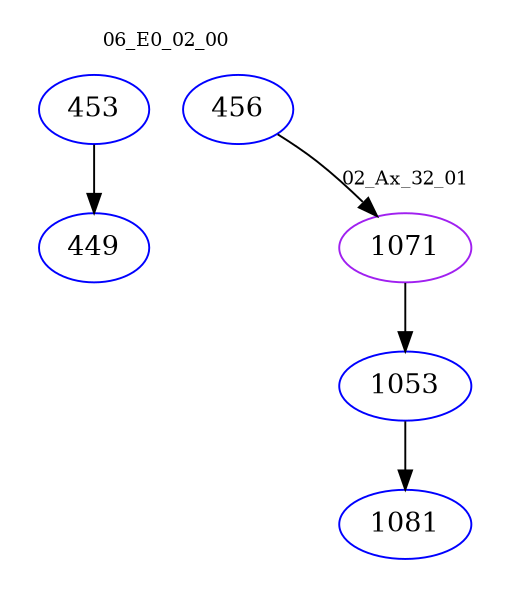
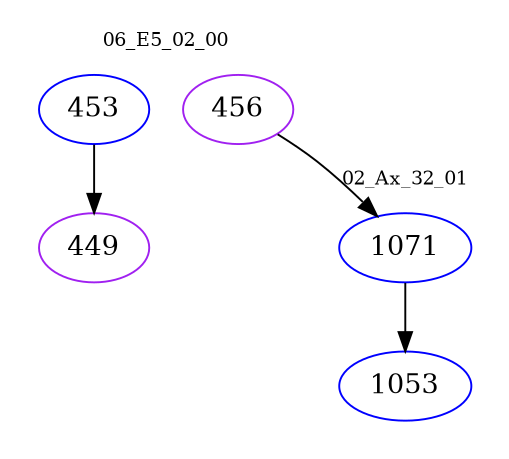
cluster "06_E0_02_00": label "06_E0_02_00" -> "06_E5_02_00"
node "456": color blue -> purple
node "449": color blue -> purple
node "1071": color purple -> blue
node "1081": removed
